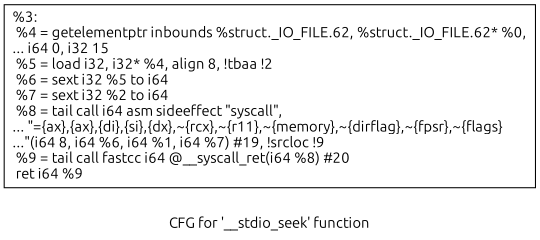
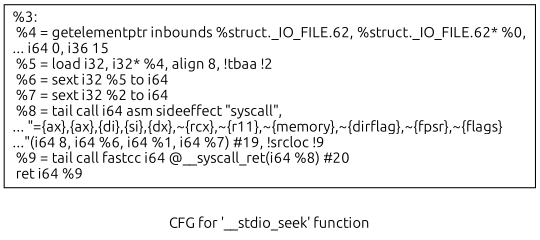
node "%3:": text "... i64 0, i32 15" -> "... i64 0, i36 15"
